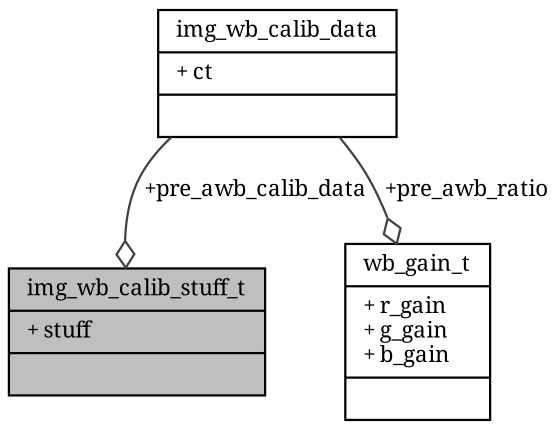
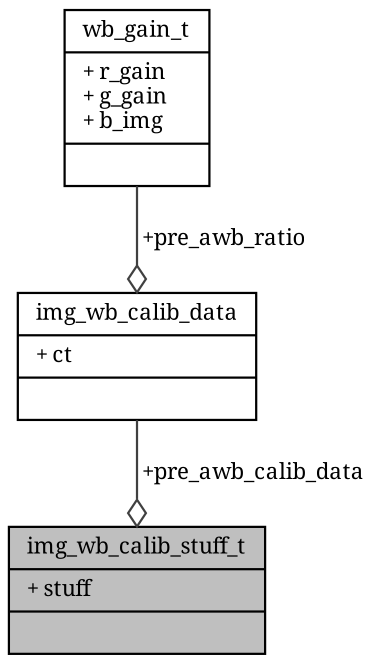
edge "img_wb_calib_data" -> "wb_gain_t": reversed
node "wb_gain_t": text "+ b_gain" -> "+ b_img"
